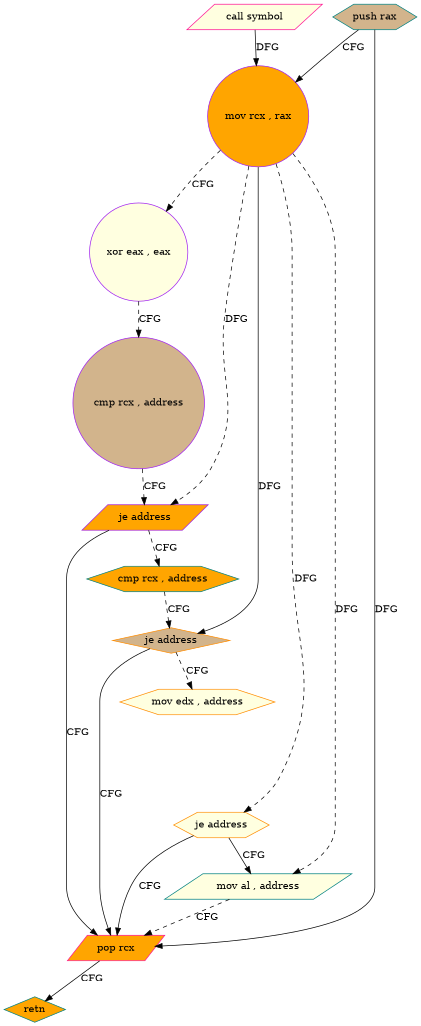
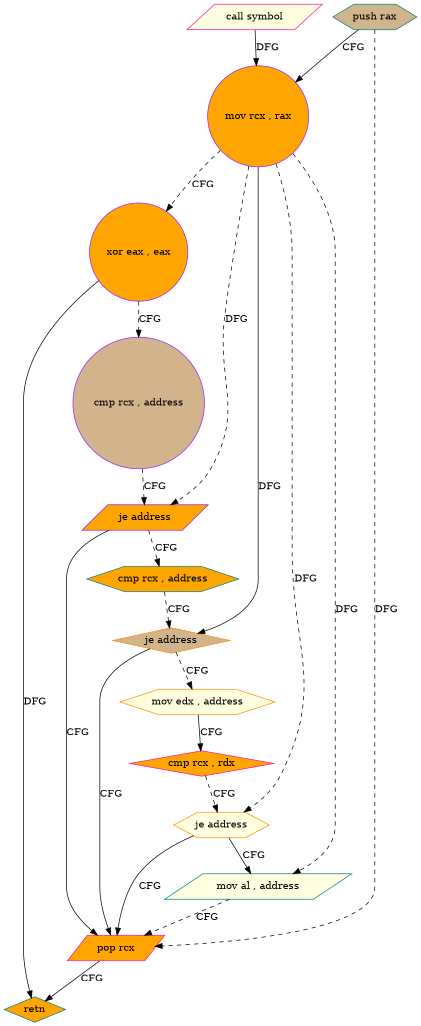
node "xor eax , eax": fillcolor lightyellow -> orange
edge "push rax" -> "pop rcx": style solid -> dashed
edge "xor eax , eax" -> "retn": added, label "DFG"
node "cmp rcx , rdx": added
